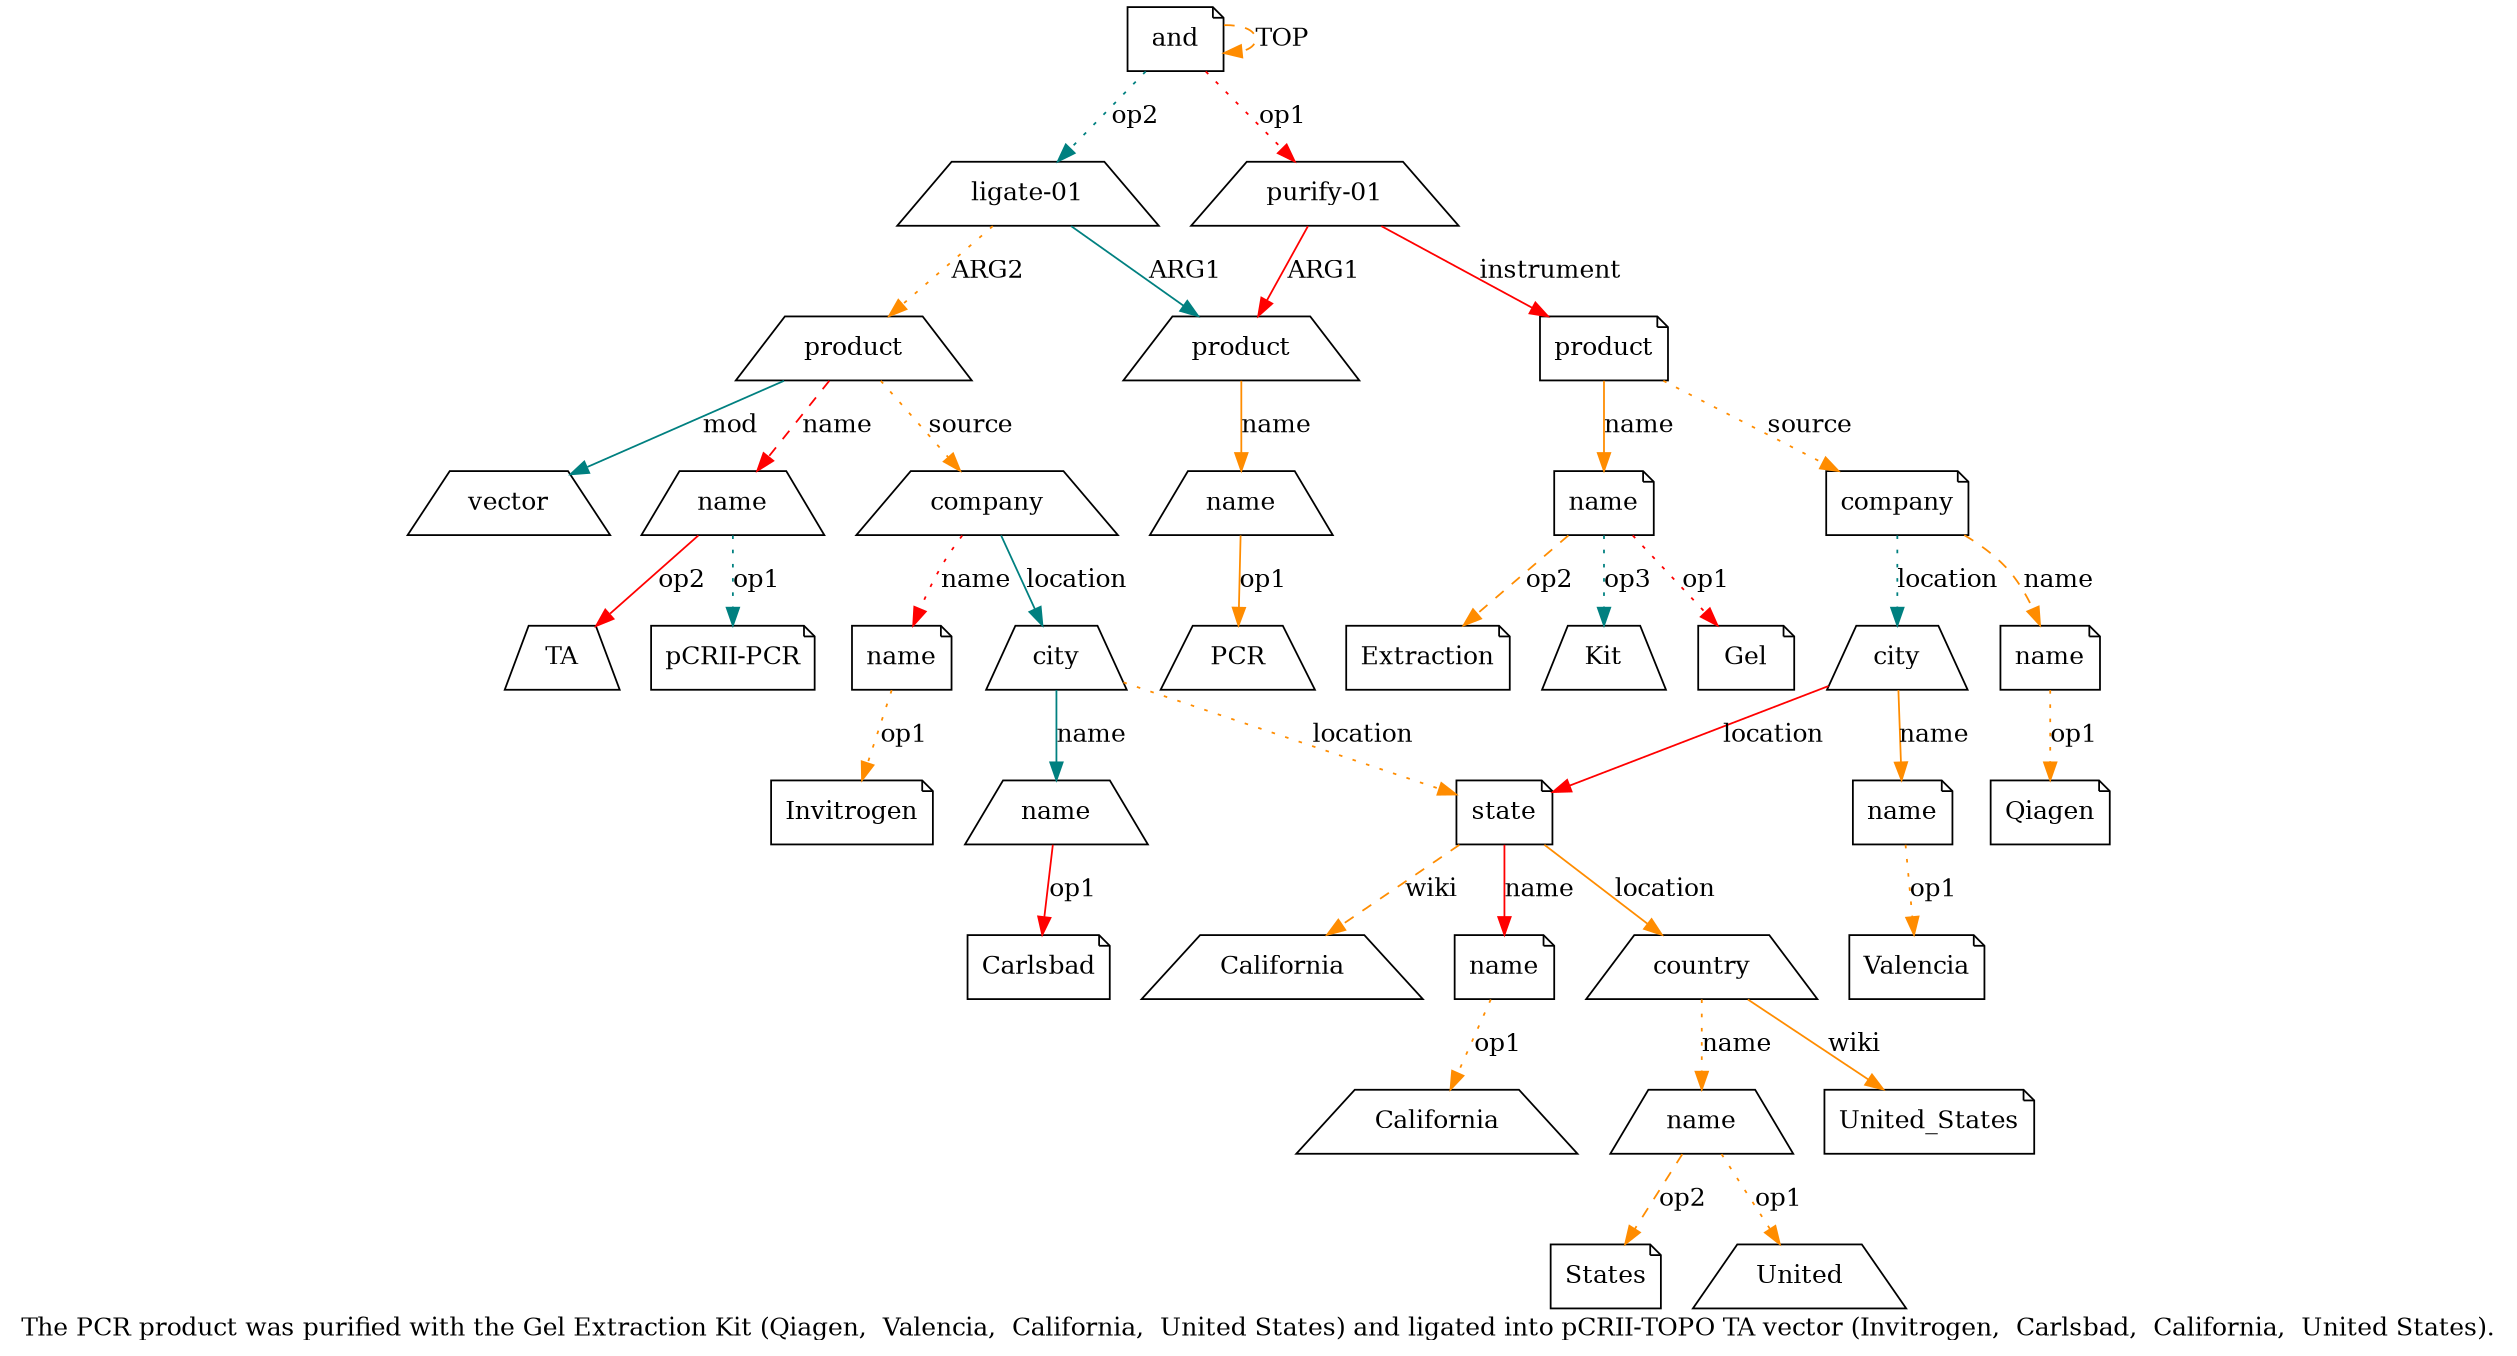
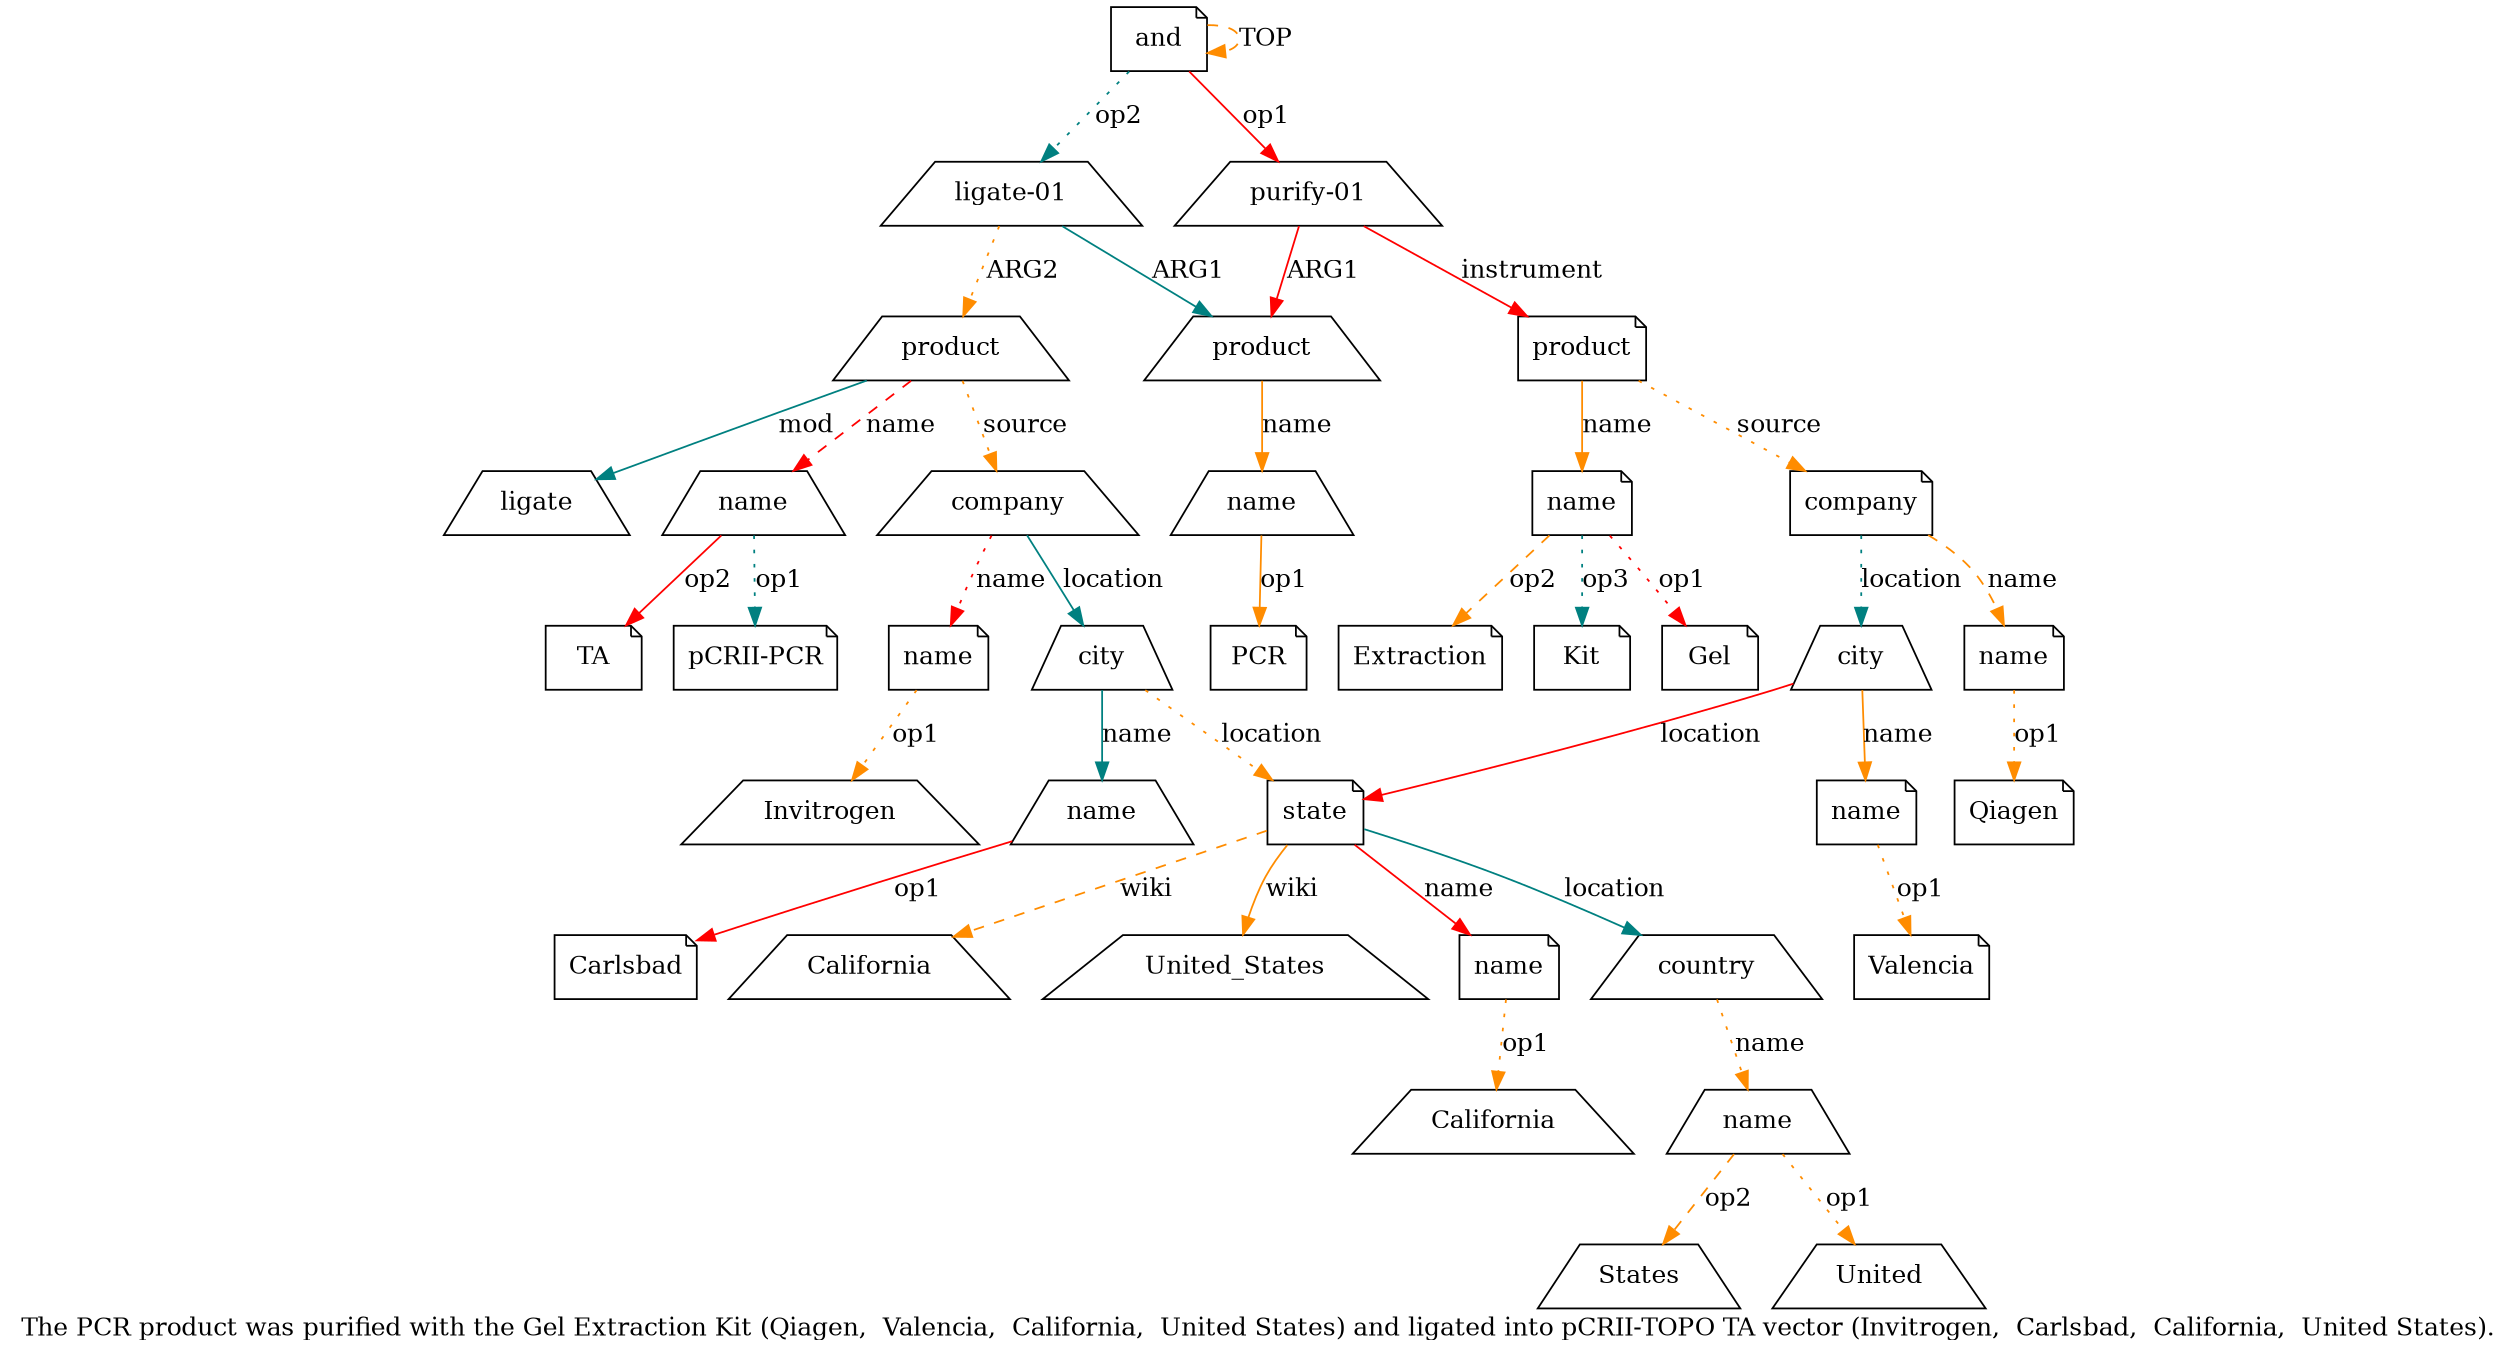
edge "and" -> "purify-01": style dotted -> solid
node "vector": label "vector" -> "ligate"
node "TA": shape trapezium -> note
node "PCR": shape trapezium -> note
node "Kit": shape trapezium -> note
node "Invitrogen": shape note -> trapezium
edge "state" -> "country": color darkorange -> teal
edge "country" -> "United_States": now "state" -> "United_States"
node "United_States": shape note -> trapezium
node "States": shape note -> trapezium
